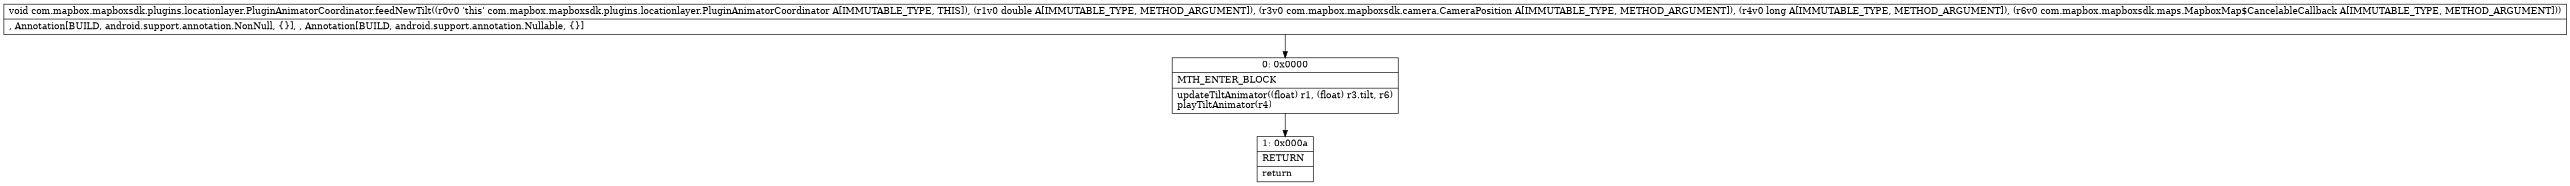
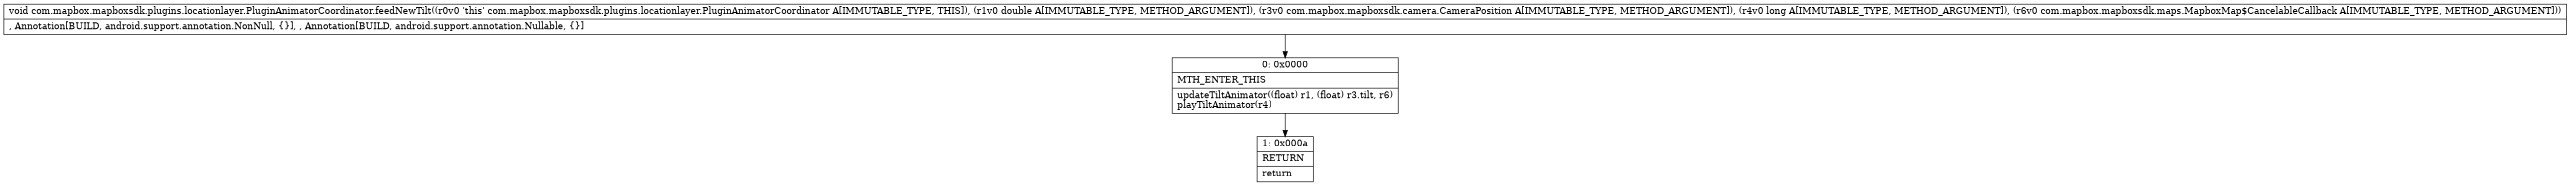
node "0: 0x0000": text "MTH_ENTER_BLOCK" -> "MTH_ENTER_THIS"
